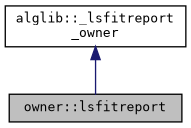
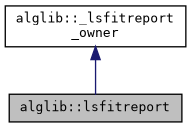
node "owner::lsfitreport": label "owner::lsfitreport" -> "alglib::lsfitreport"
